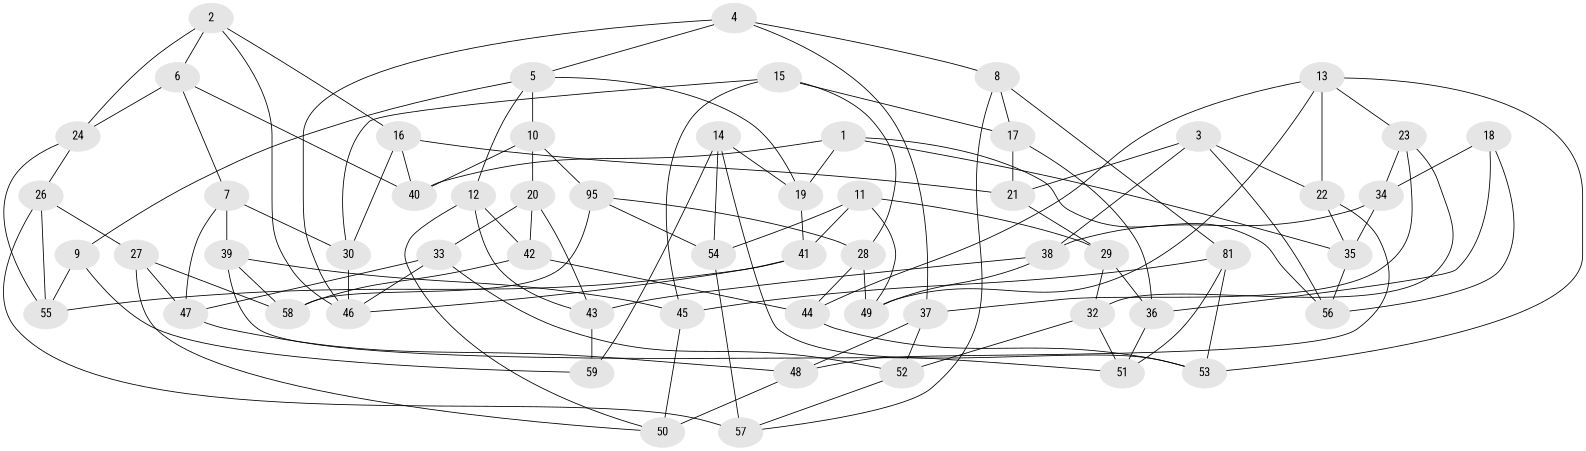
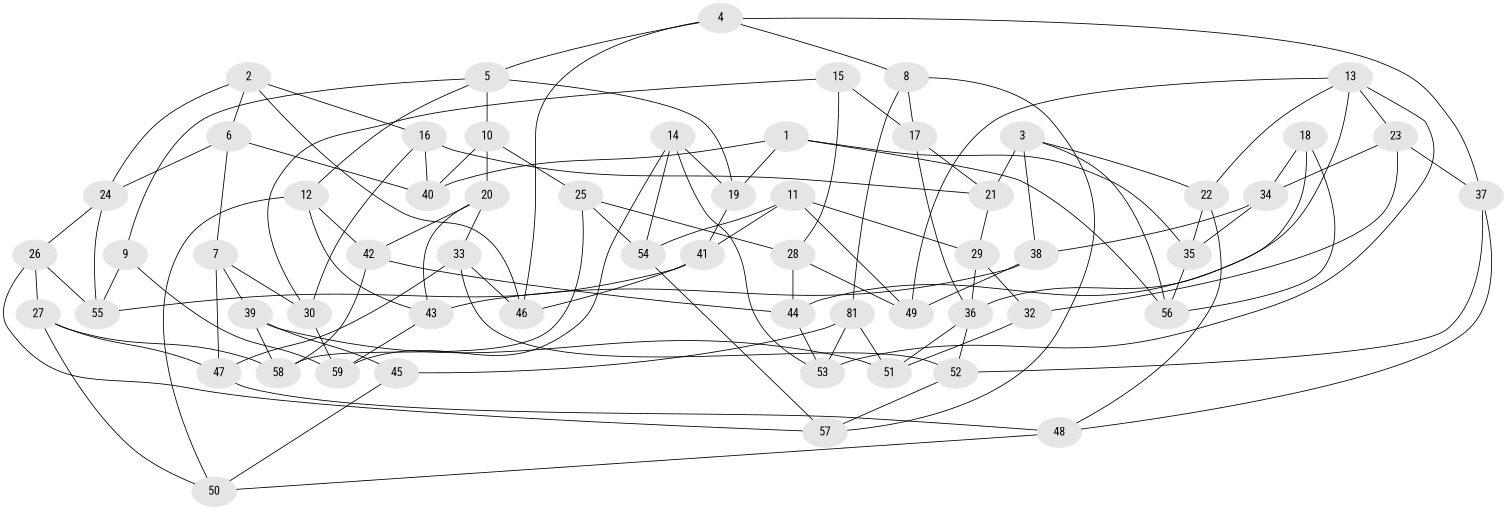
edge "15" -- "45": removed
node "95": label "95" -> "25"
edge "30" -- "46": now "30" -- "59"
edge "32" -- "52": now "36" -- "52"
